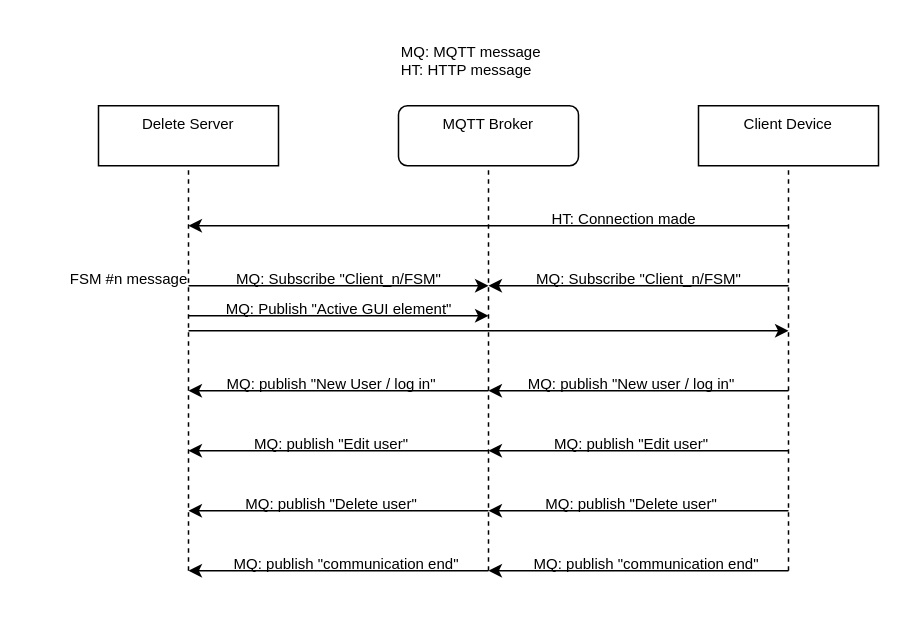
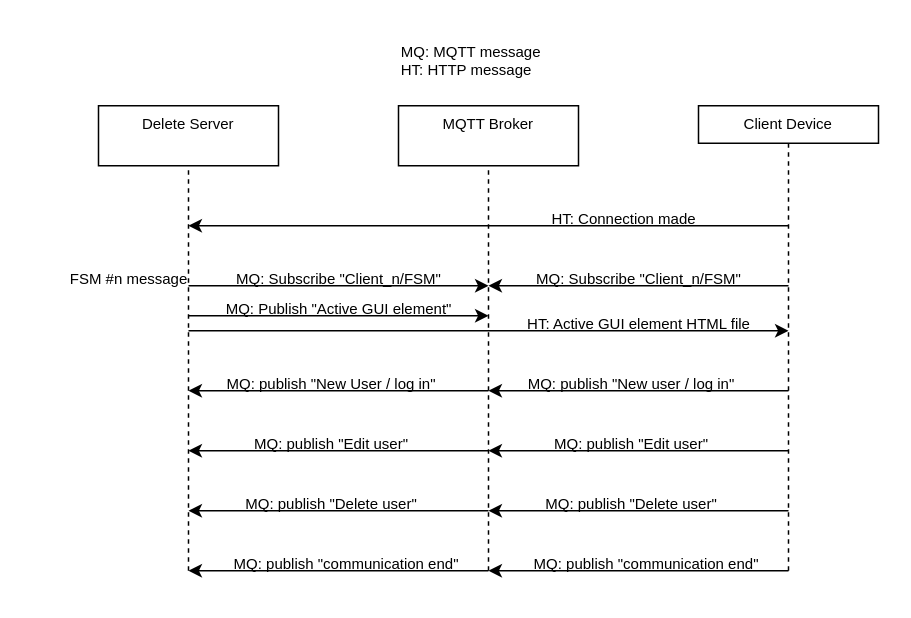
node "MQTT Broker": shape rounded rectangle -> rectangle
node "Client Device": size 180x60 -> 180x38
node "HT: Active GUI element HTML file": added
